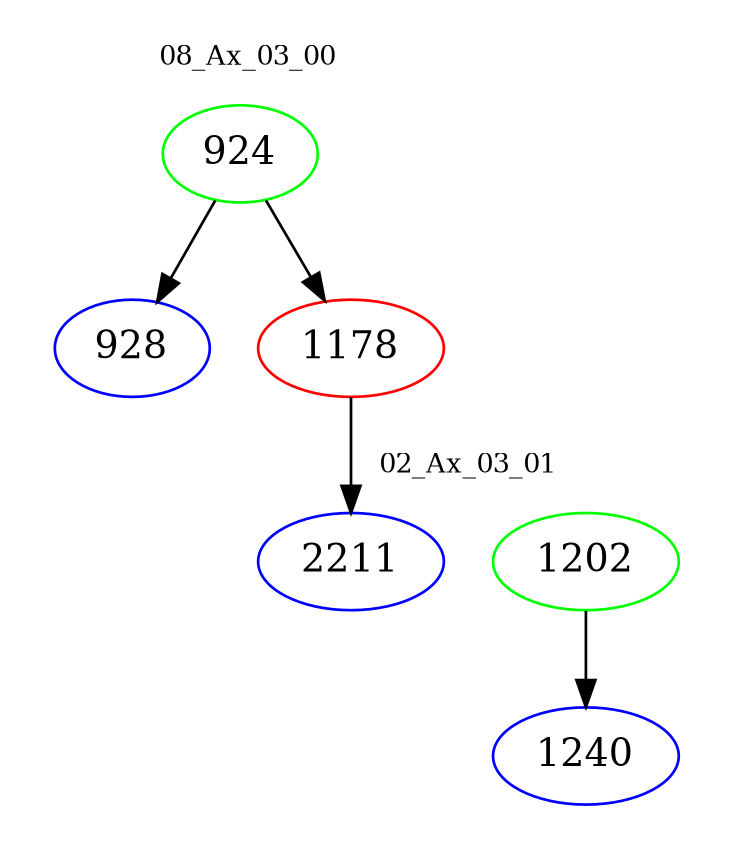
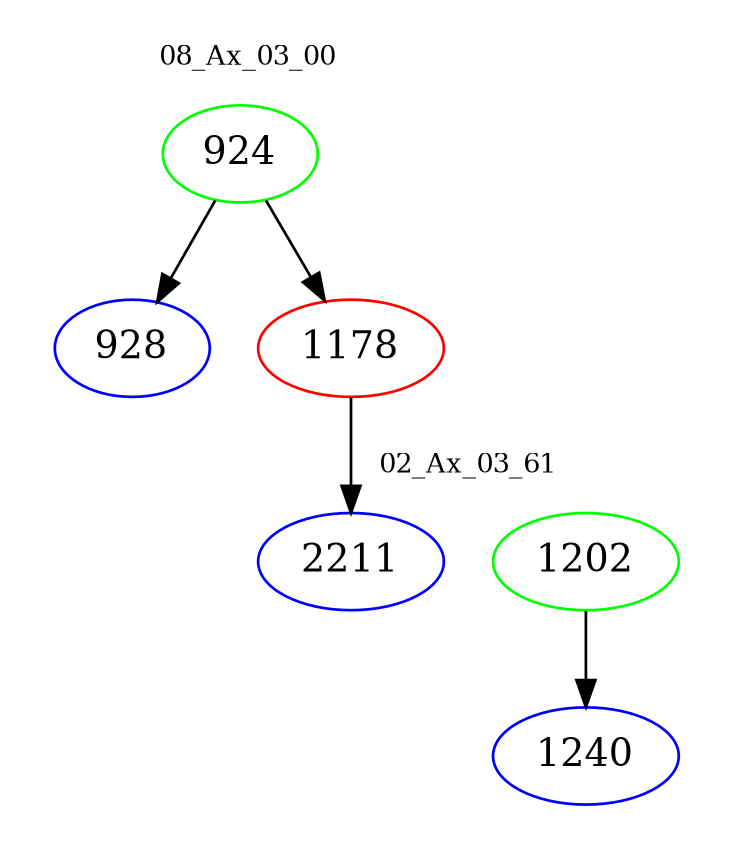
cluster "02_Ax_03_01": label "02_Ax_03_01" -> "02_Ax_03_61"
